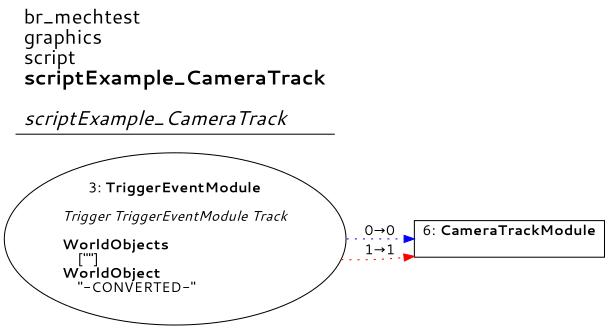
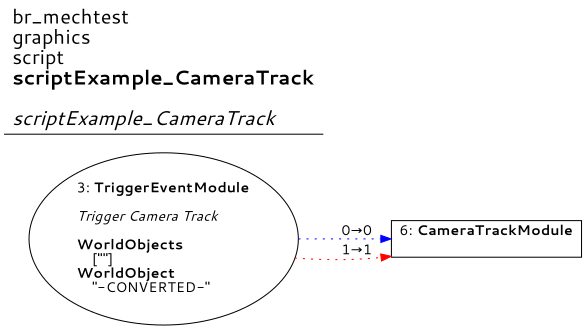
node "3:": text "Trigger TriggerEventModule Track" -> "Trigger Camera Track"
